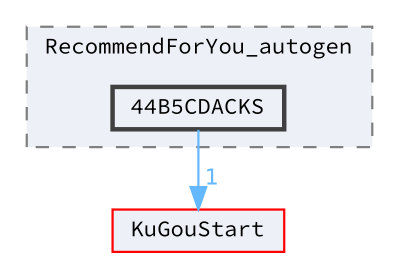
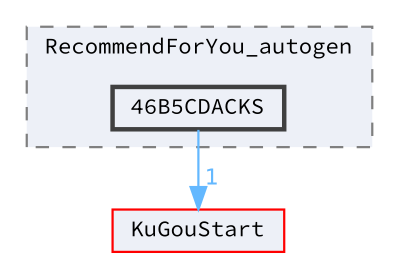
node "44B5CDACKS": label "44B5CDACKS" -> "46B5CDACKS"
